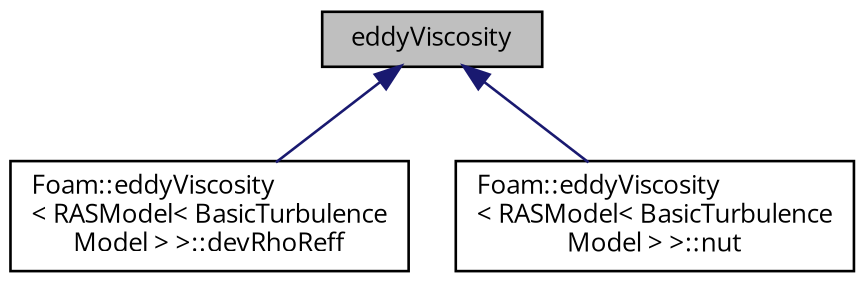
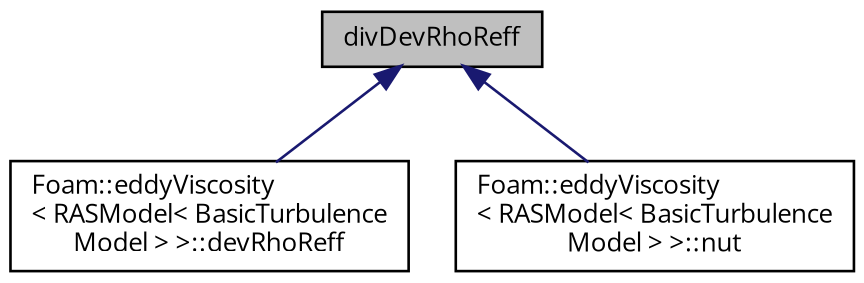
node "eddyViscosity": label "eddyViscosity" -> "divDevRhoReff"
